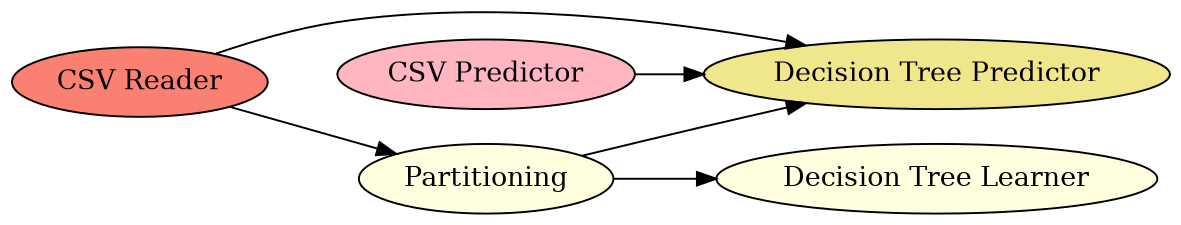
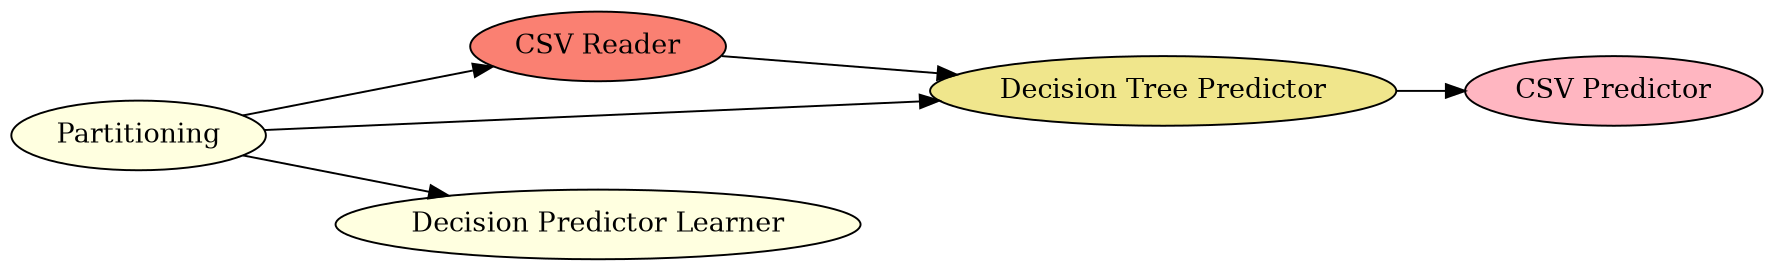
edge "CSV Predictor" -> "Decision Tree Predictor": reversed
edge "CSV Reader" -> "Partitioning": reversed
node "Decision Tree Learner": label "Decision Tree Learner" -> "Decision Predictor Learner"
